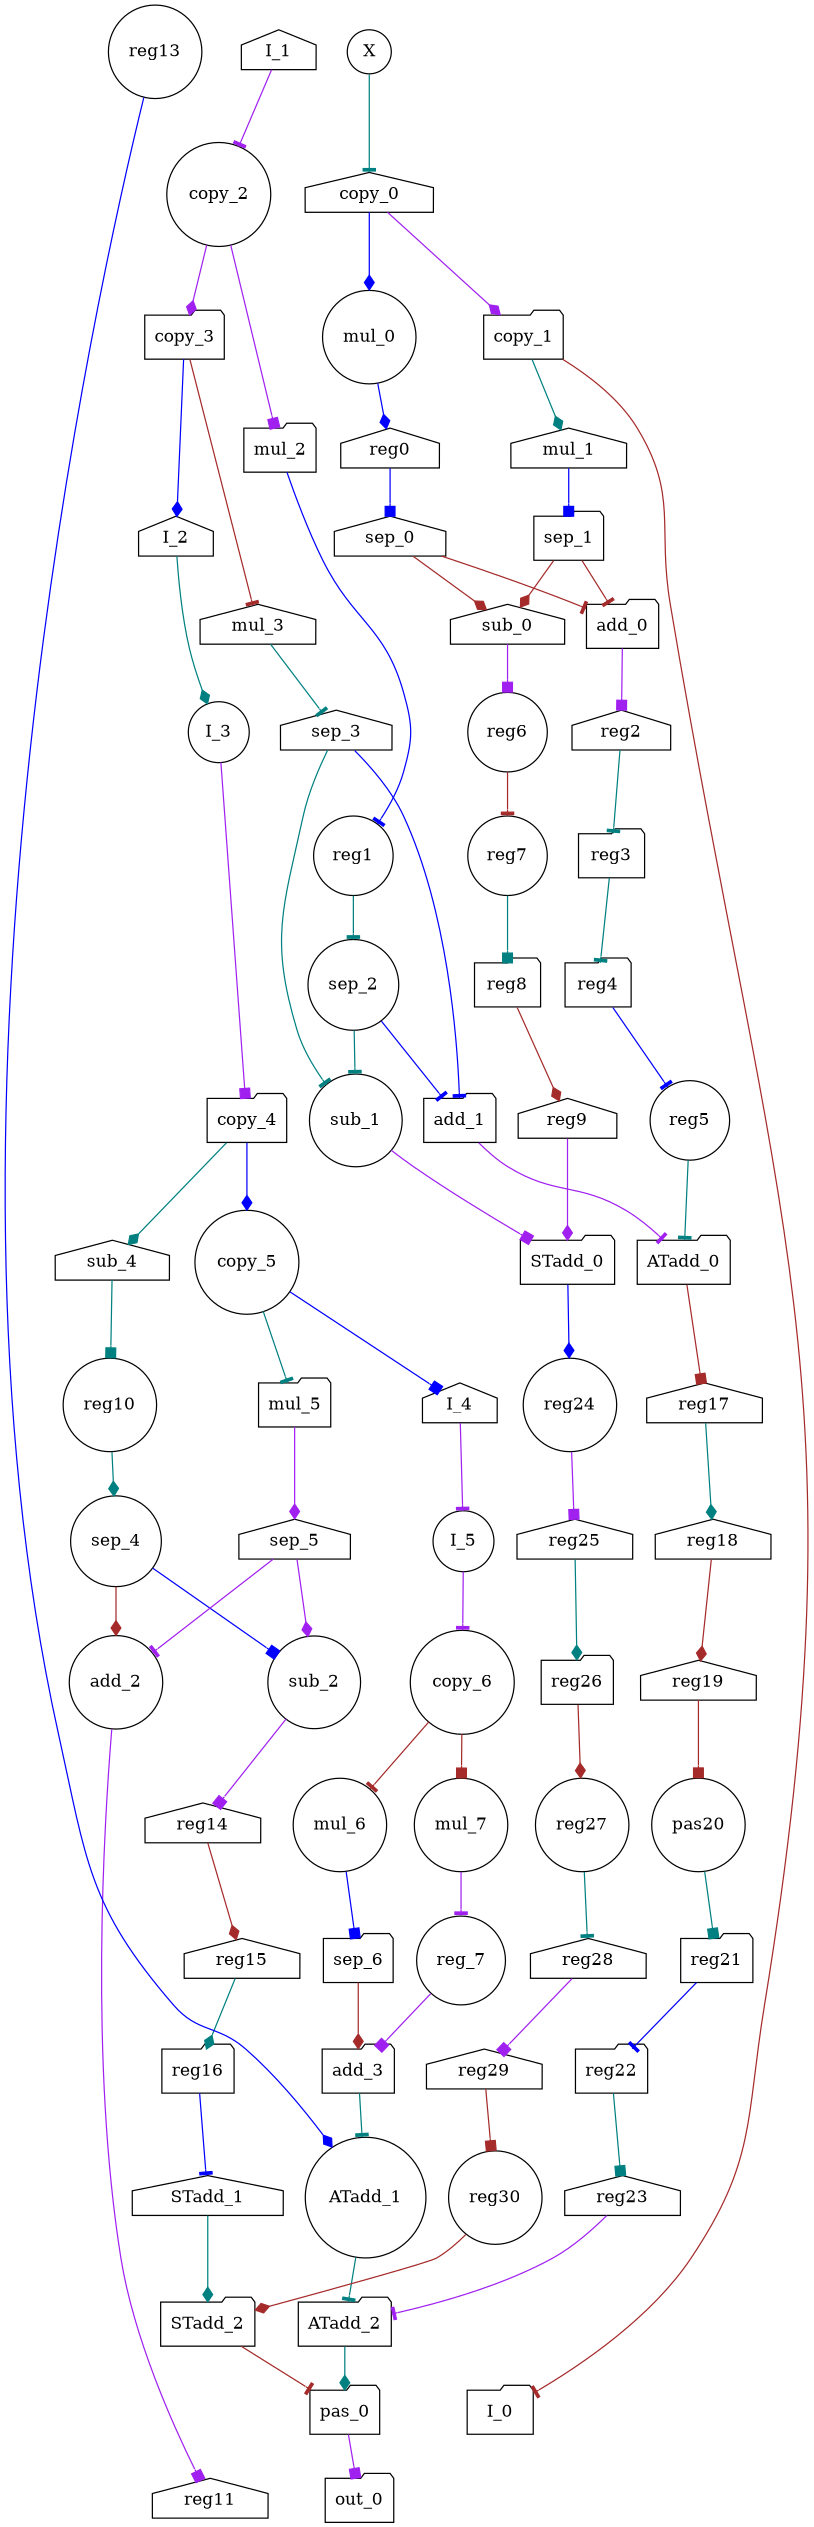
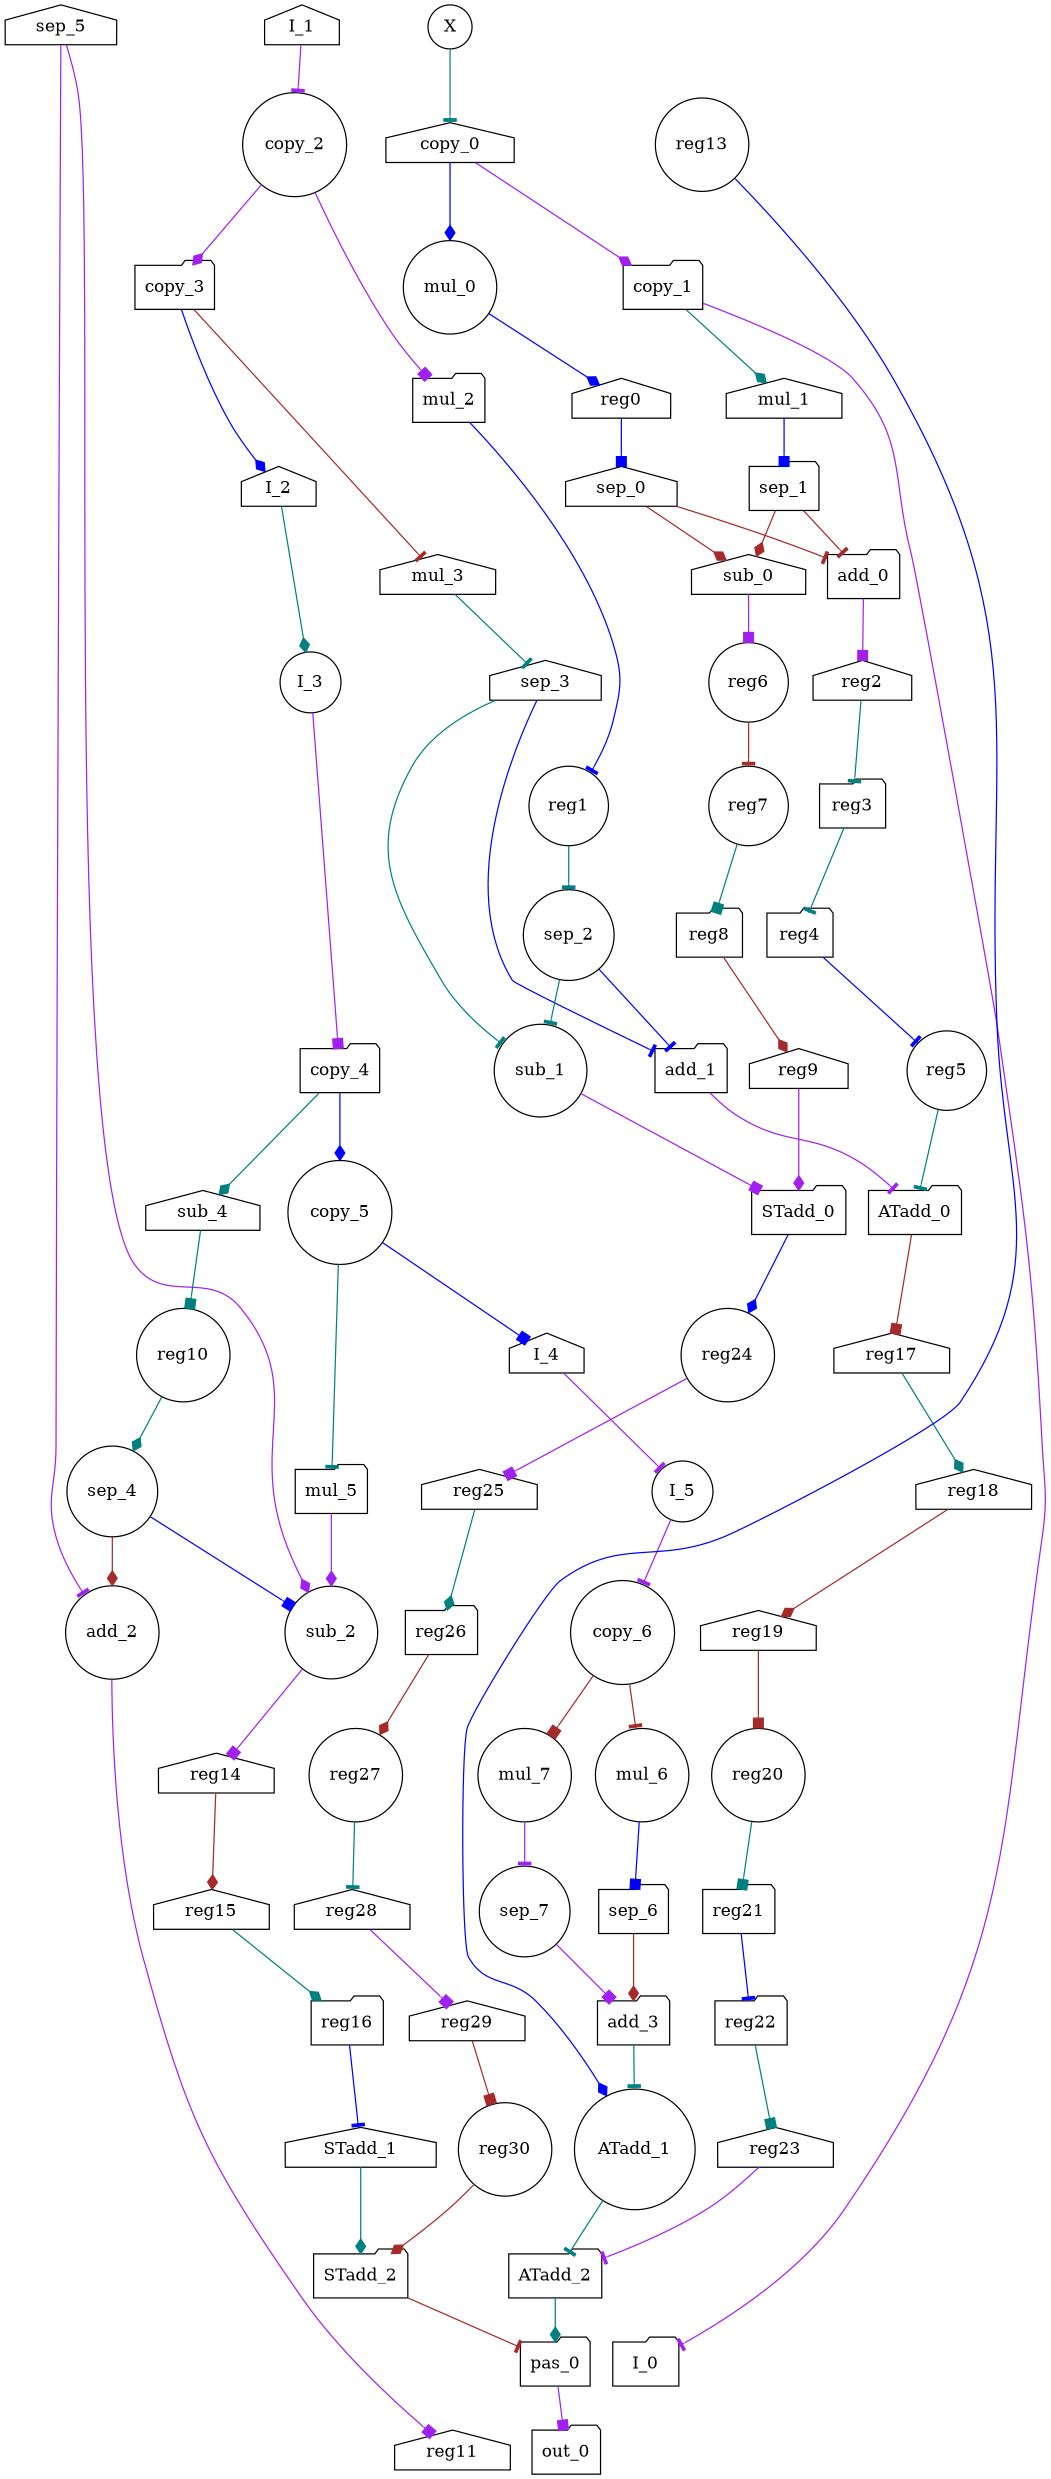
edge "copy_1" -> "I_0": color brown -> purple
edge "mul_5" -> "sep_5": now "mul_5" -> "sub_2"
node "pas20": label "pas20" -> "reg20"
node "reg_7": label "reg_7" -> "sep_7"
